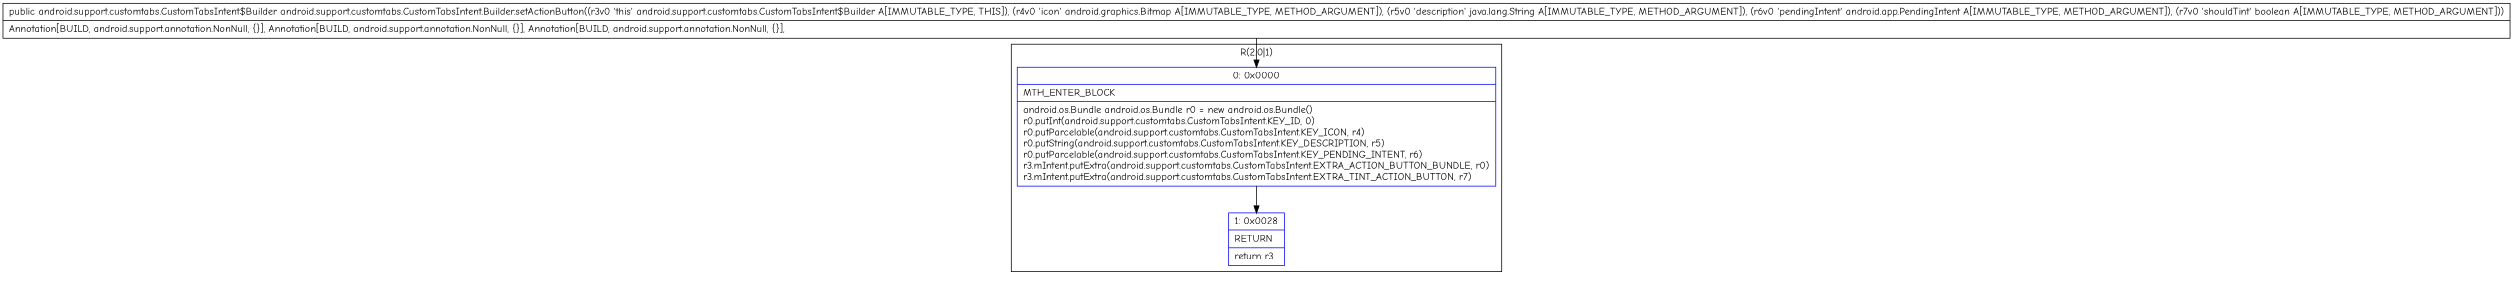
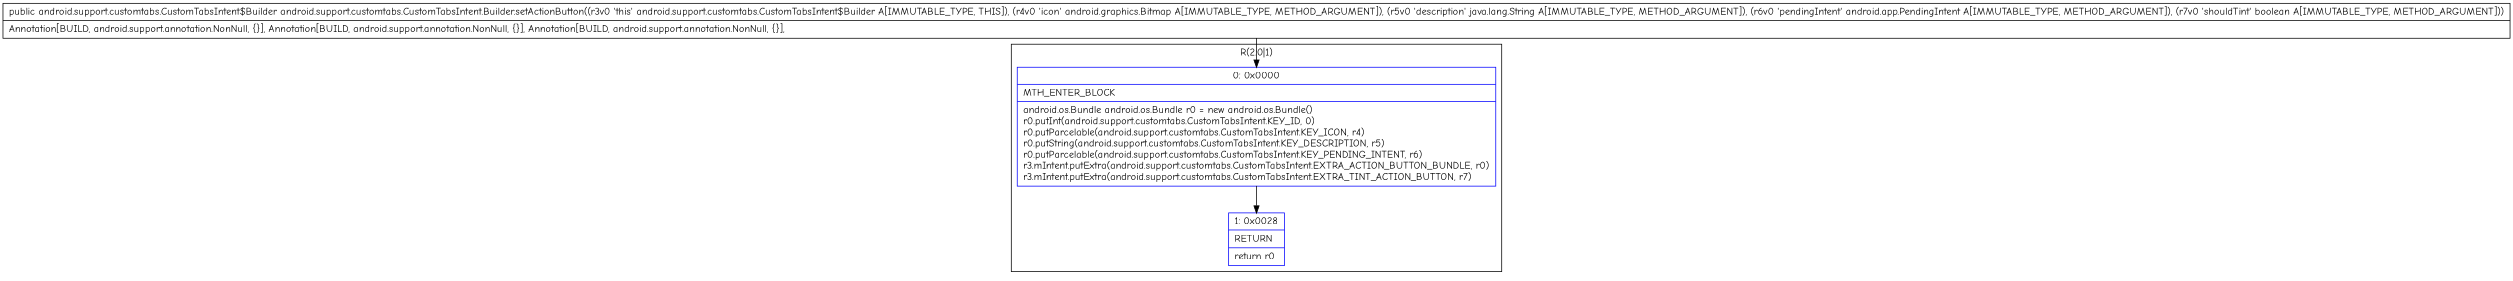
node "1: 0x0028": text "return r3" -> "return r0"
